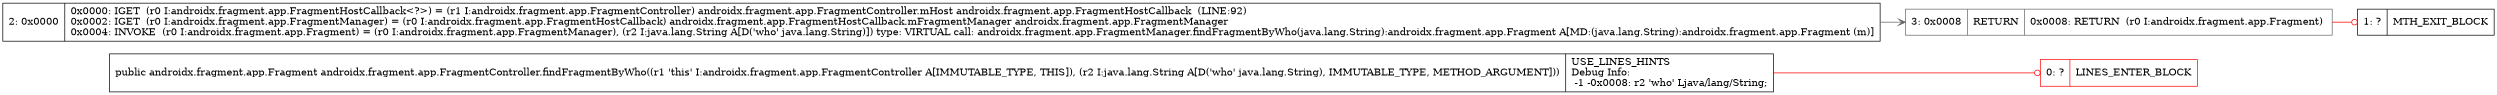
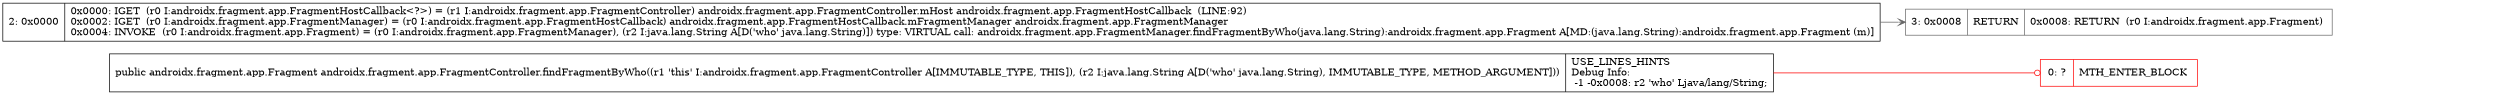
node "1: ?": removed
node "0: ?": text "LINES_ENTER_BLOCK" -> "MTH_ENTER_BLOCK"
